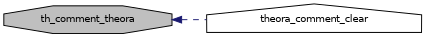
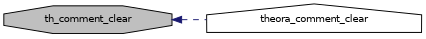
node "th_comment_theora": label "th_comment_theora" -> "th_comment_clear"
